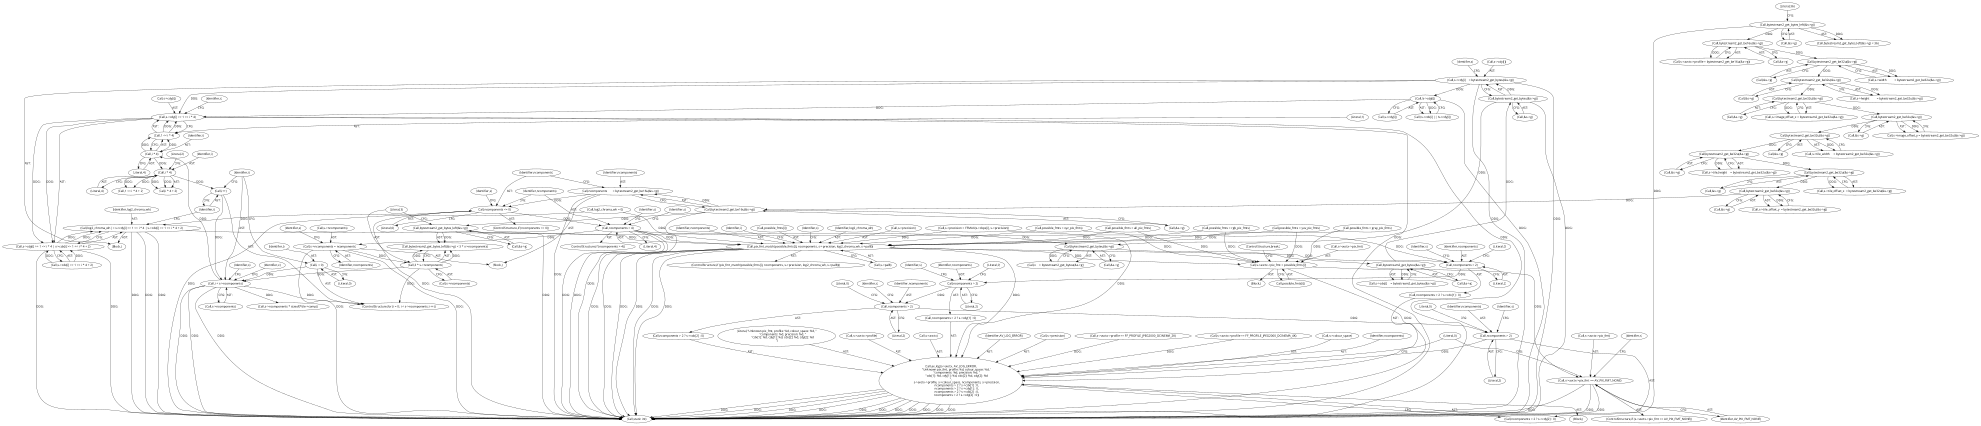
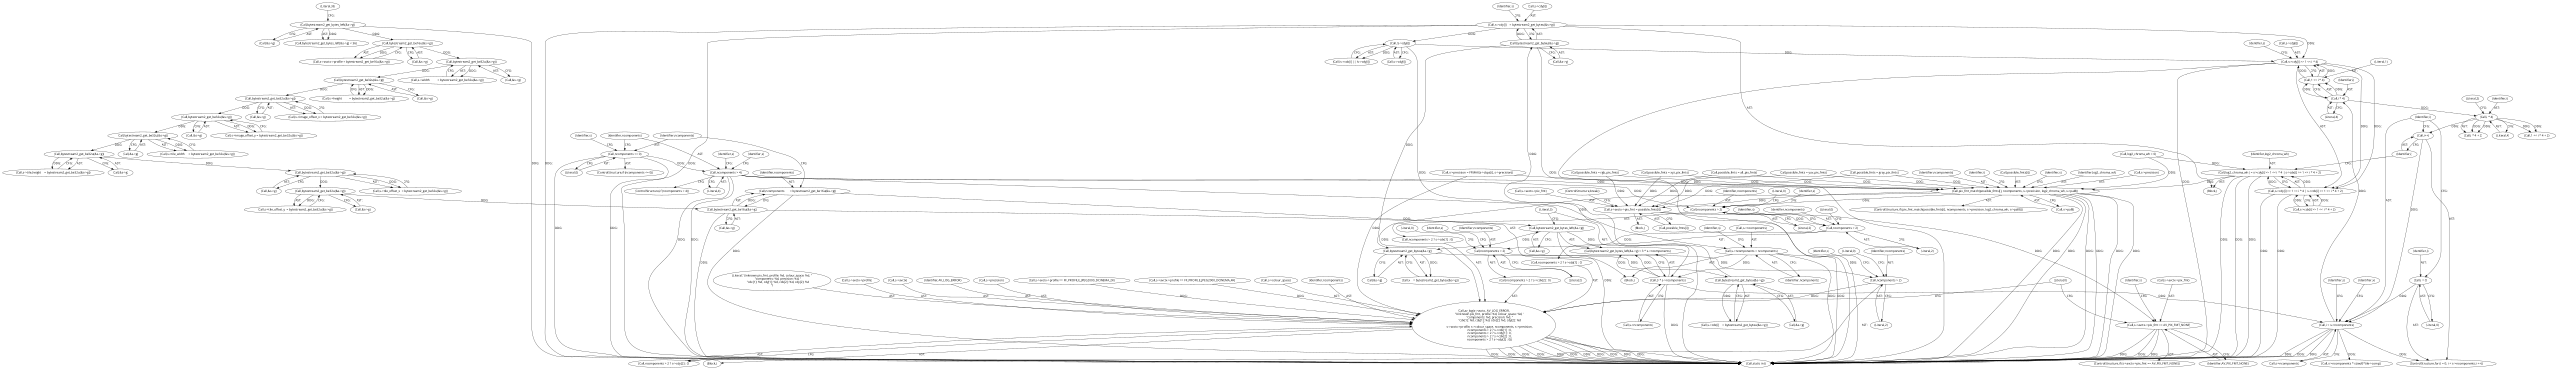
edge "(Call,ncomponents       = bytestream2_get_be16u(&s->g))" -> "(Call,ncomponents <= 0)": removed, label "DDG:"
edge "(Call,ncomponents > 4)" -> "(ControlStructure,if (ncomponents > 4))": label "AST: " -> "CFG: "
edge "(Call,3 * s->ncomponents)" -> "(ControlStructure,for (i = 0; i < s->ncomponents; i++))": now "(Call,3 * s->ncomponents)" -> "(Call,static int)"
